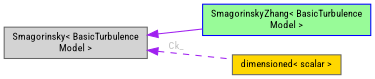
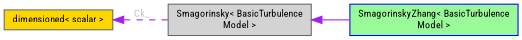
edge "dimensioned< scalar >" -> "Smagorinsky< BasicTurbulence Model >": reversed
